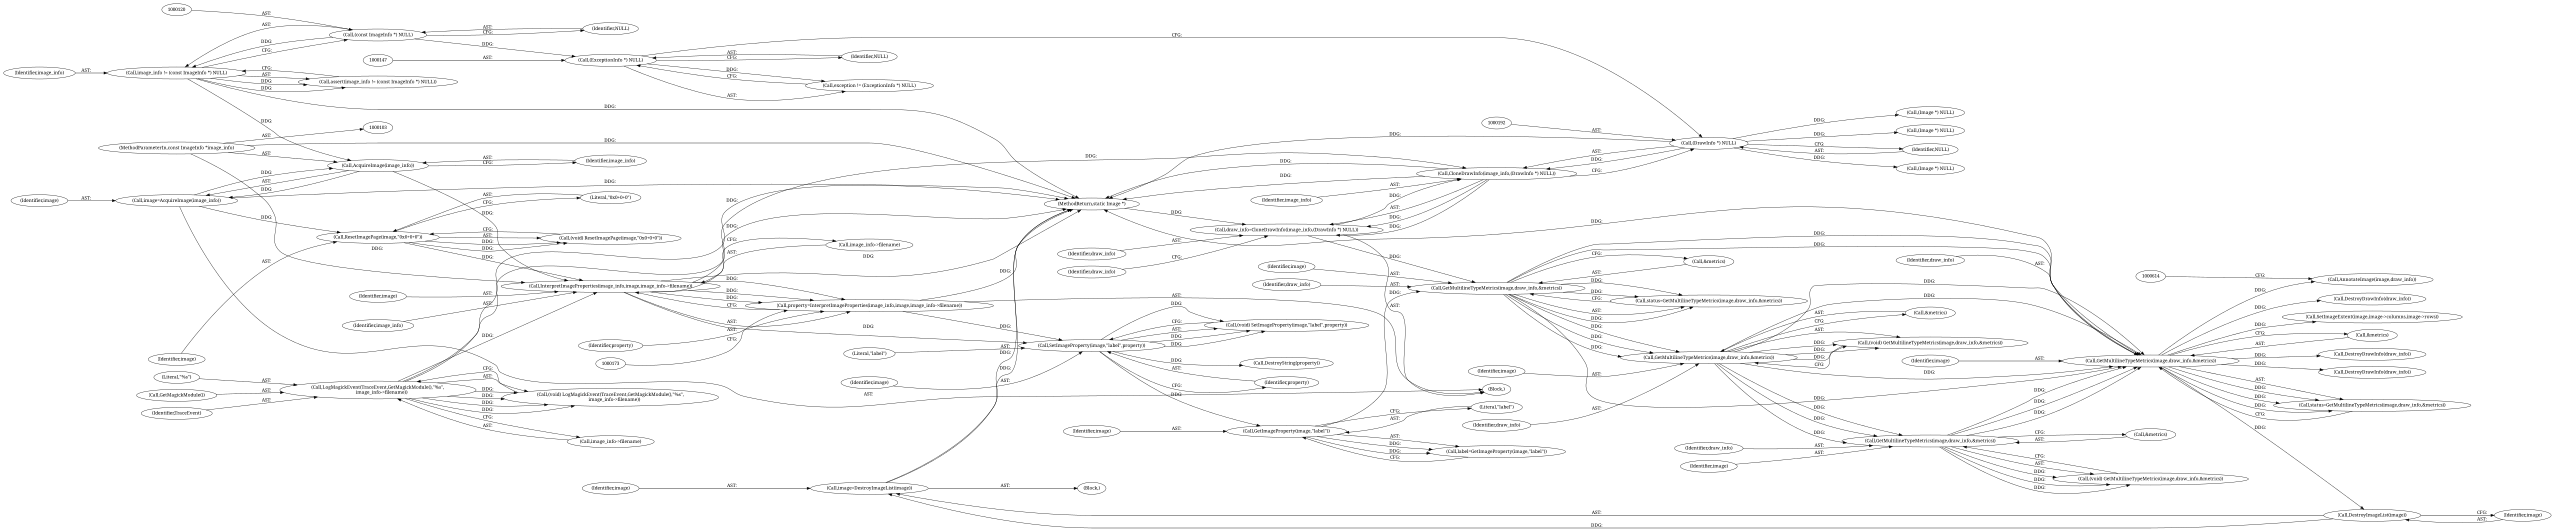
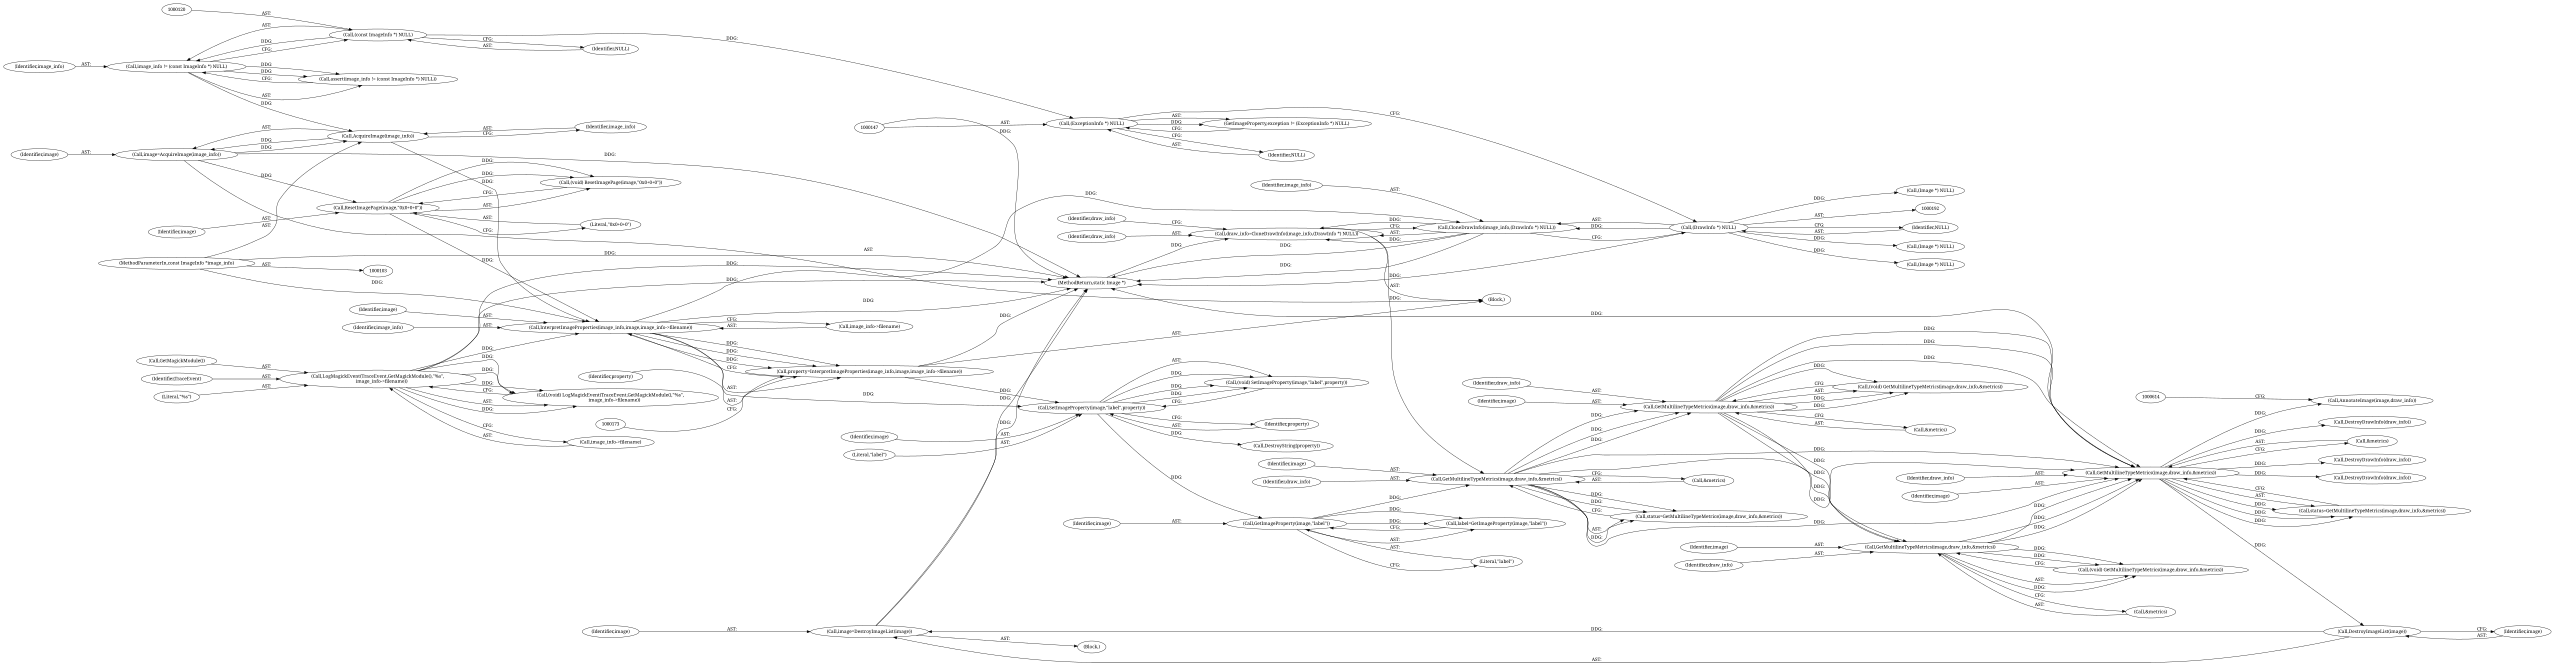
node "(Call,exception != (ExceptionInfo *) NULL)": label "(Call,exception != (ExceptionInfo *) NULL)" -> "(GetImageProperty,exception != (ExceptionInfo *) NULL)"
edge "(Call,image_info != (const ImageInfo *) NULL)" -> "(MethodReturn,static Image *)": now "1000147" -> "(MethodReturn,static Image *)"
edge "1000192" -> "(Call,(DrawInfo *) NULL)": reversed
edge "(Call,draw_info=CloneDrawInfo(image_info,(DrawInfo *) NULL))" -> "(Call,CloneDrawInfo(image_info,(DrawInfo *) NULL))": label "DDG: " -> "CFG: "
node "(Call,SetImageExtent(image,image->columns,image->rows))": removed
